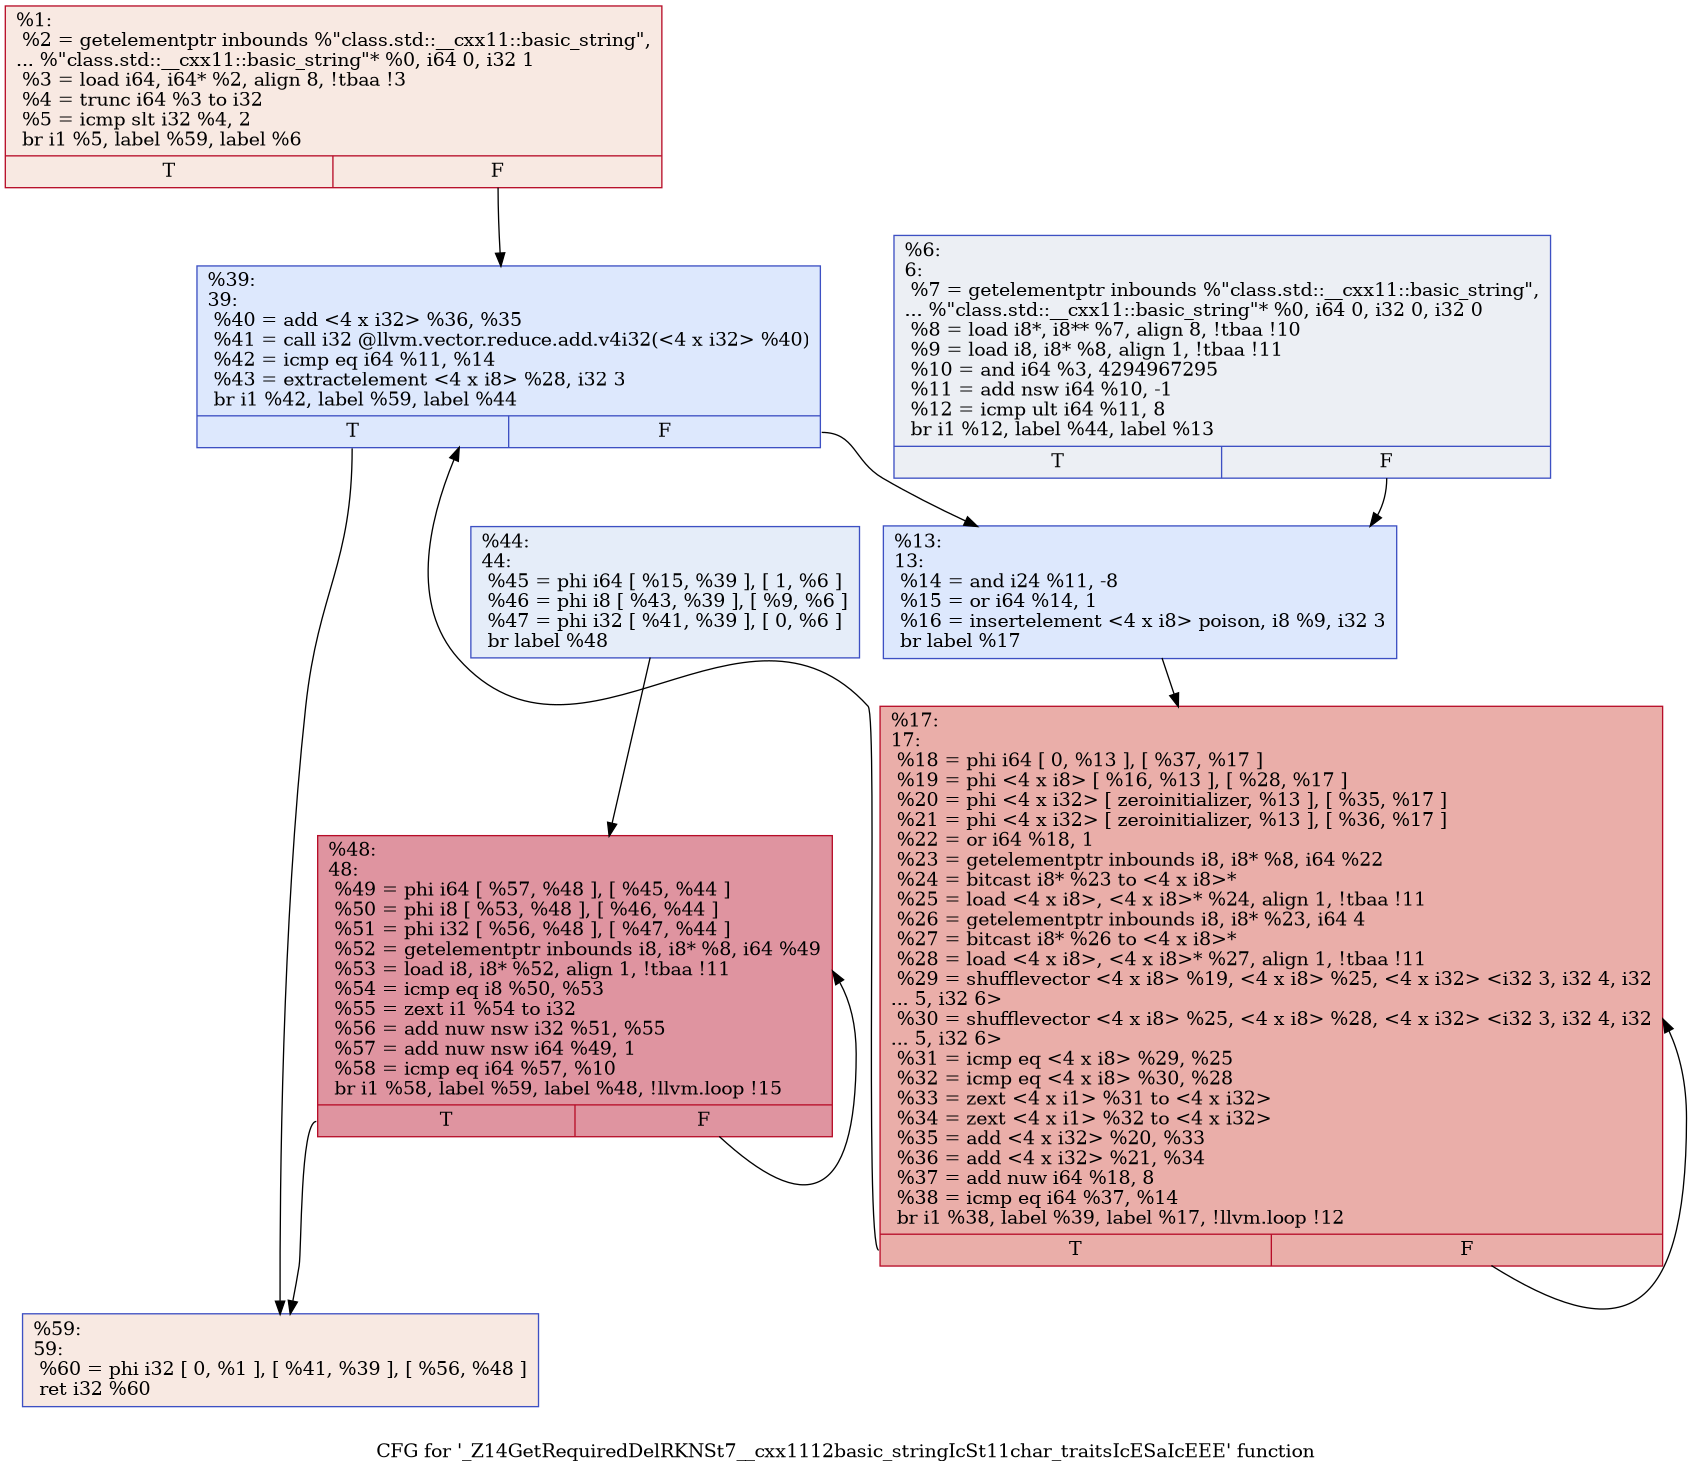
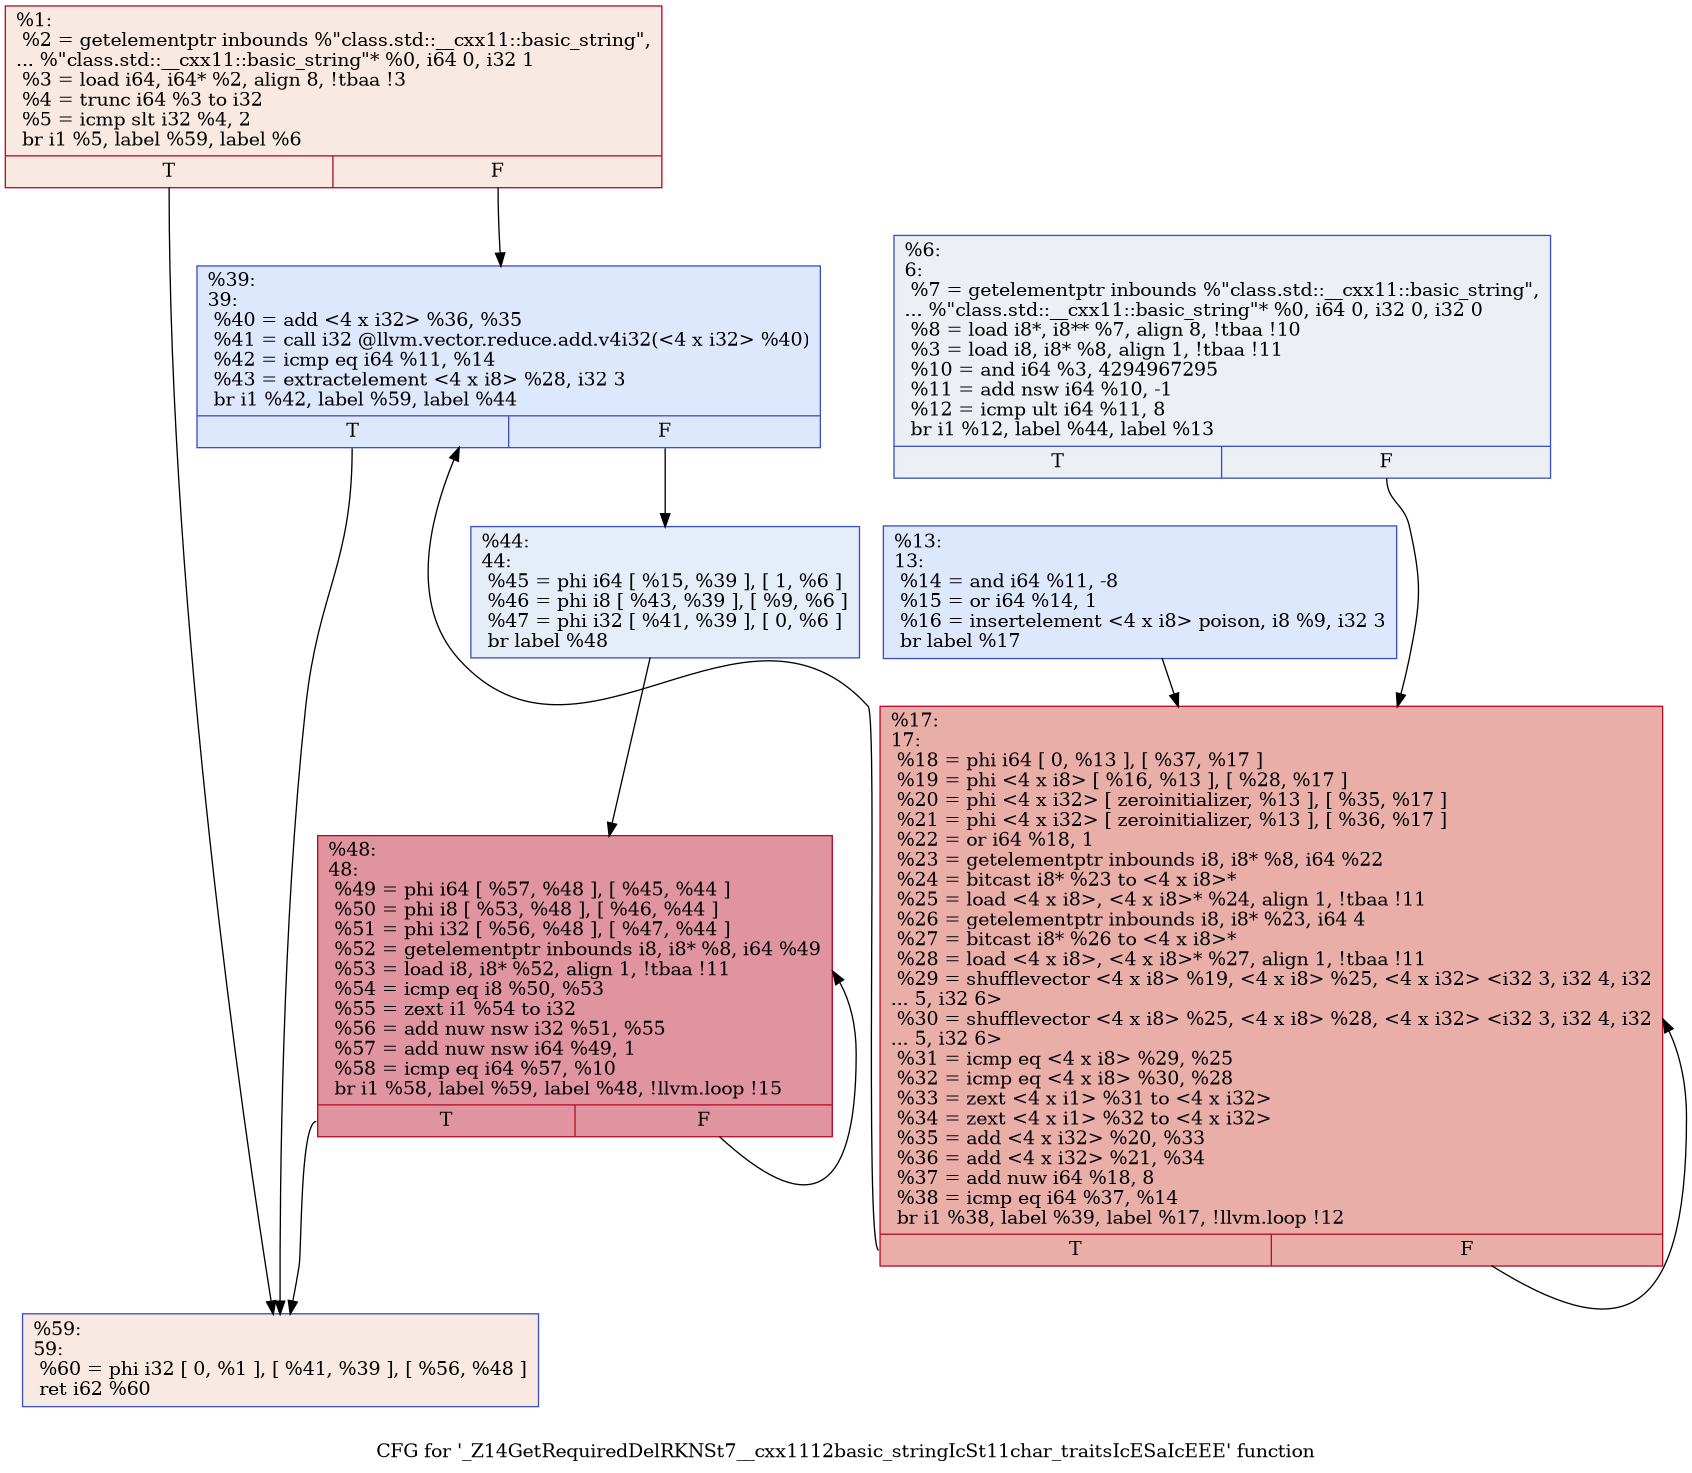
node "%6:": text "%9 = load i8, i8* %8, align 1, !tbaa !11" -> "%3 = load i8, i8* %8, align 1, !tbaa !11"
edge "%39:" -> "%13:": now "%39:" -> "%44:"
edge "%6:" -> "%13:": now "%6:" -> "%17:"
node "%13:": text "%14 = and i24 %11, -8" -> "%14 = and i64 %11, -8"
edge "%1:" -> "%59:": added
node "%59:": text "ret i32 %60" -> "ret i62 %60"
